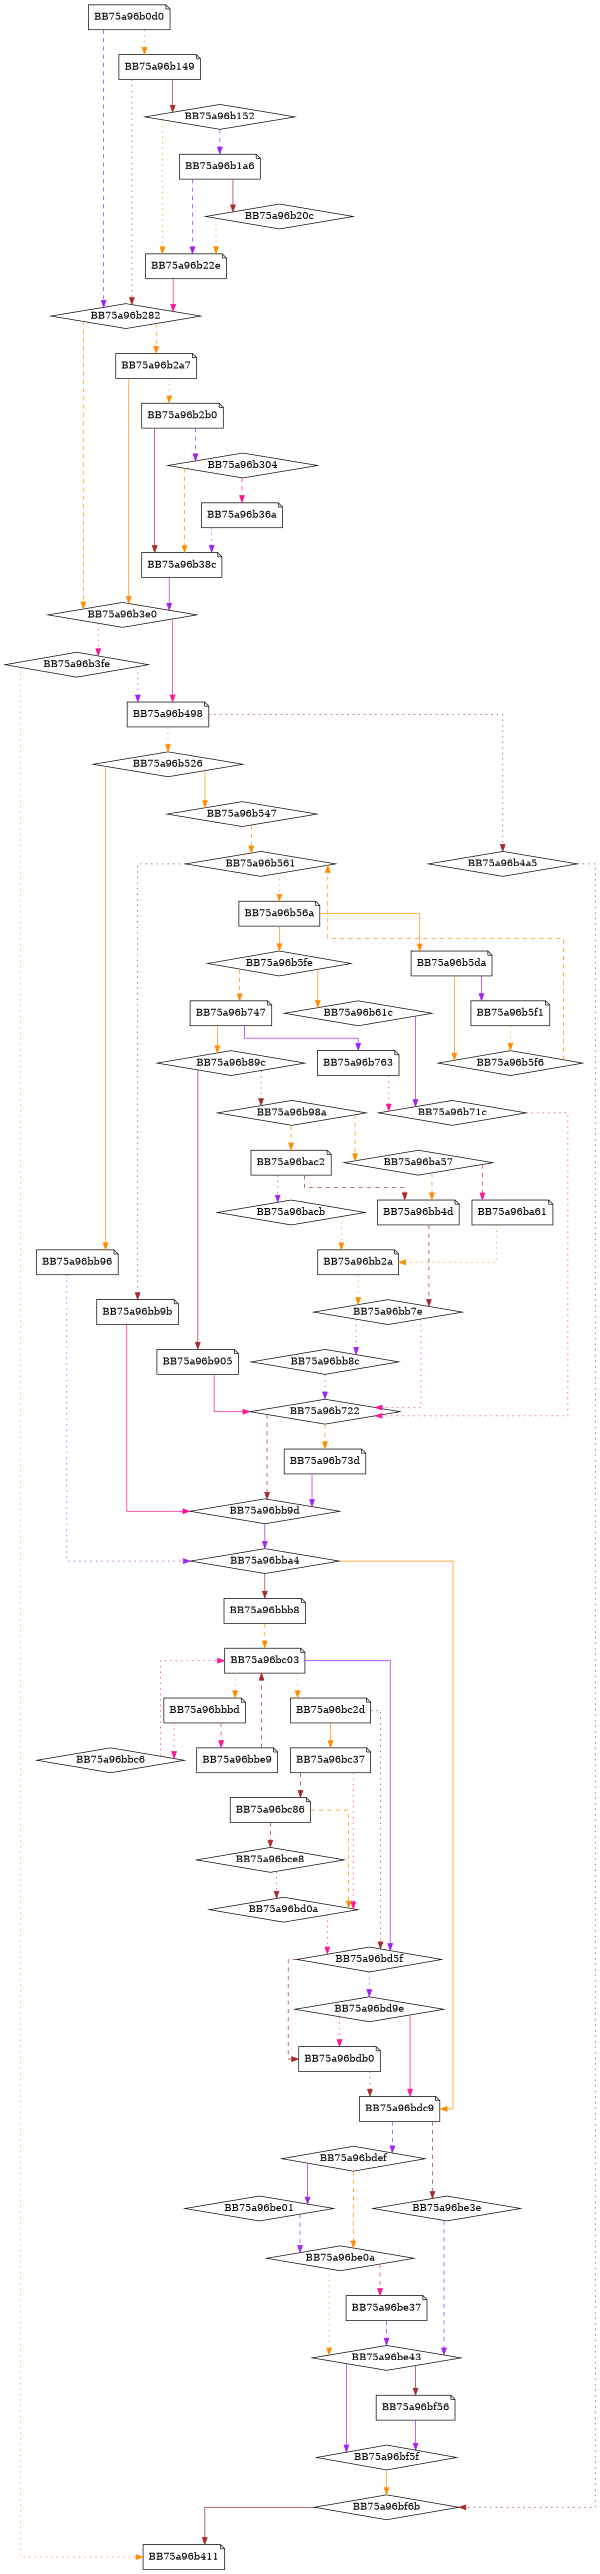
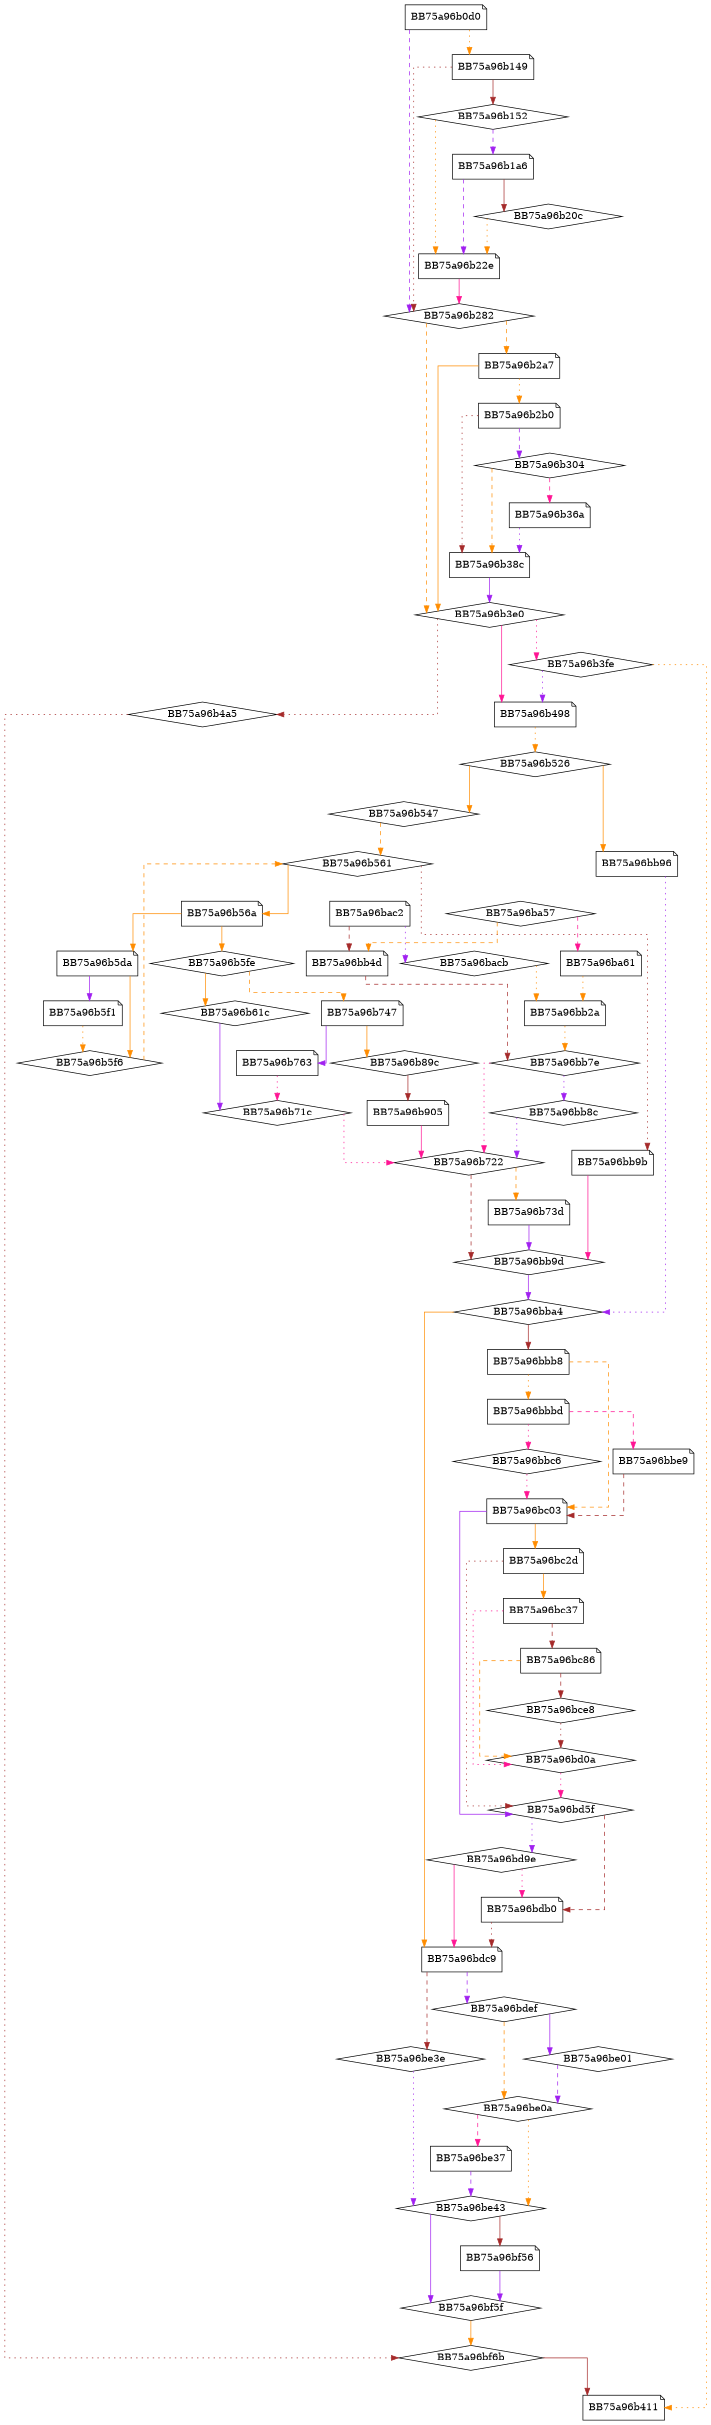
edge "BB75a96b2b0" -> "BB75a96b38c": style solid -> dotted
edge "BB75a96b498" -> "BB75a96b4a5": now "BB75a96b3e0" -> "BB75a96b4a5"
edge "BB75a96b561" -> "BB75a96b56a": style dotted -> solid
node "BB75a96b98a": removed
edge "BB75a96bc03" -> "BB75a96bbbd": now "BB75a96bbb8" -> "BB75a96bbbd"
edge "BB75a96bc03" -> "BB75a96bc2d": style dotted -> solid
edge "BB75a96be3e" -> "BB75a96be43": style dashed -> dotted
